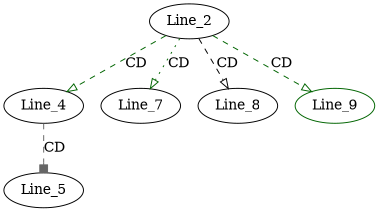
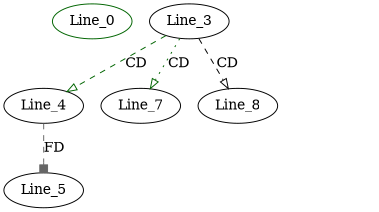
node "Line_0": added
node "Line_2": label "Line_2" -> "Line_3"
node "Line_9": removed
edge "Line_4" -> "Line_5": label "CD" -> "FD"
